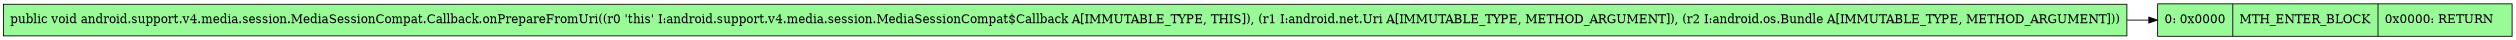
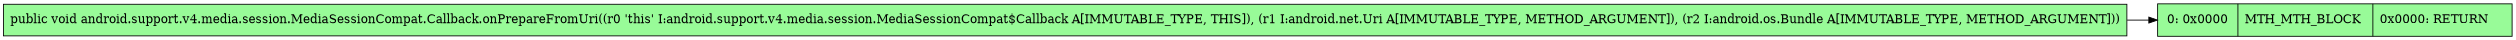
node "0: 0x0000": text "MTH_ENTER_BLOCK" -> "MTH_MTH_BLOCK"
